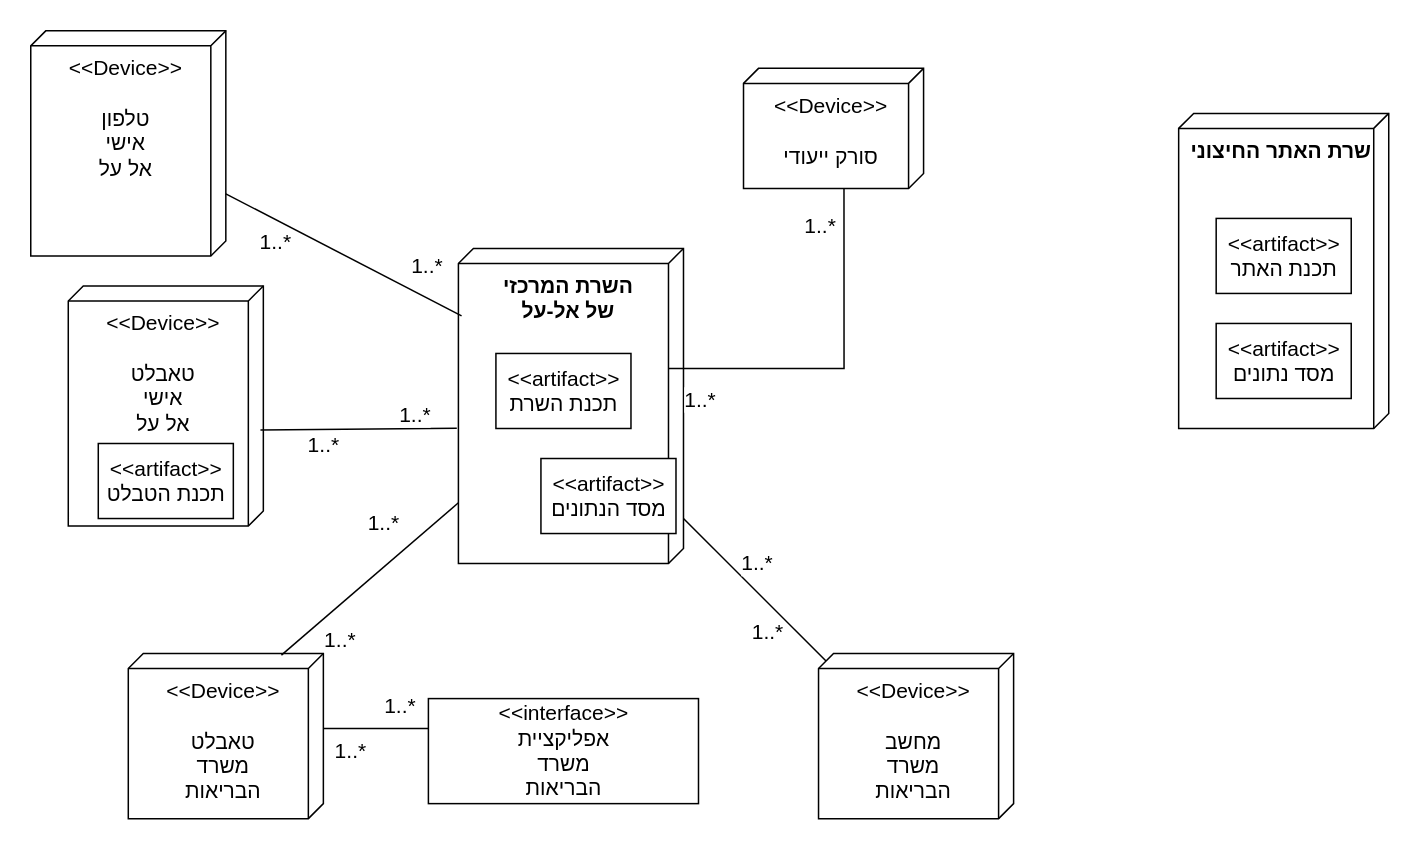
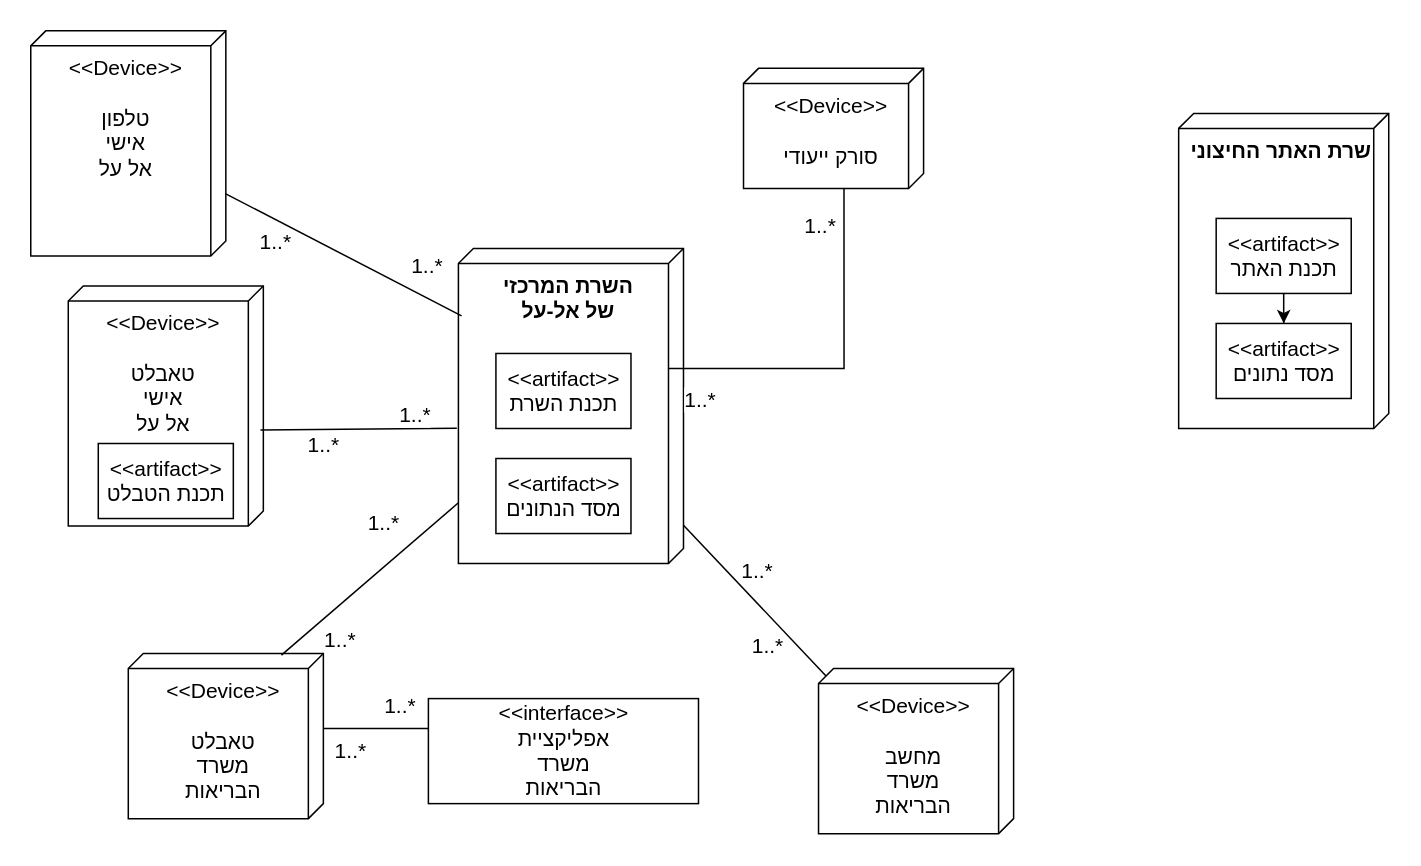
edge "<<artifact>> תכנת האתר" -> "<<artifact>> מסד נתונים": added
node "<<artifact>> מסד הנתונים": moved (608, 496) -> (563, 496)
node "<<Device>> מחשב משרד הבריאות": moved (916, 736) -> (916, 751)
